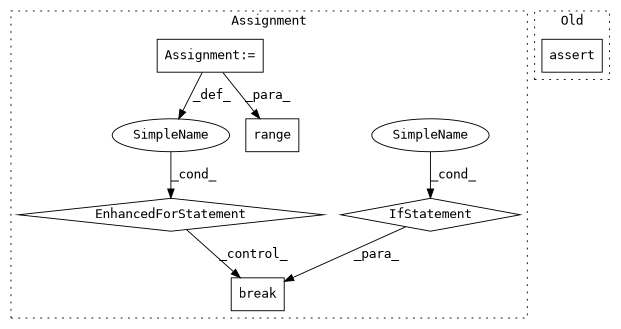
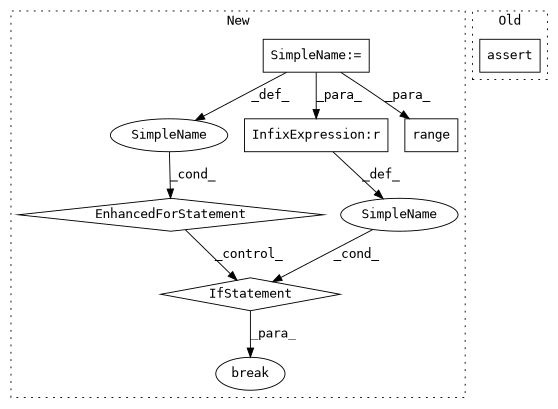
cluster "Assignment": label "Assignment" -> "New"
node "Assignment:=": label "Assignment:=" -> "SimpleName:="
node "InfixExpression:r": added
edge "EnhancedForStatement" -> "break": now "EnhancedForStatement" -> "IfStatement"
node "break": shape box -> ellipse
